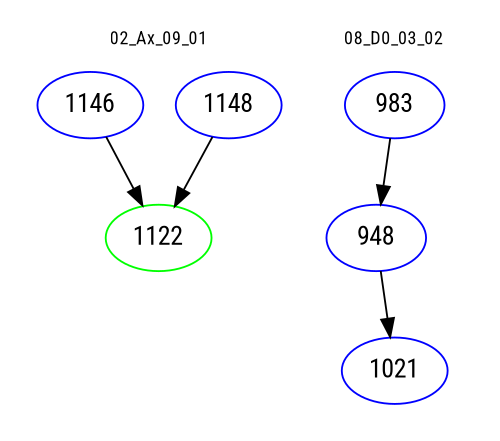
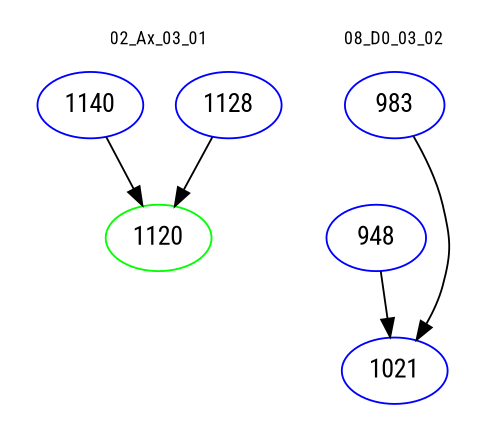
cluster "02_Ax_09_01": label "02_Ax_09_01" -> "02_Ax_03_01"
node "1146": label "1146" -> "1140"
node "1148": label "1148" -> "1128"
edge "983" -> "948": now "983" -> "1021"
node "1122": label "1122" -> "1120"
